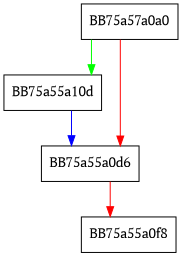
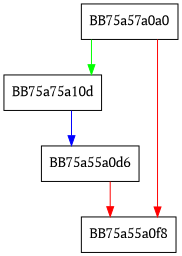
edge "BB75a57a0a0" -> "BB75a55a0d6": now "BB75a57a0a0" -> "BB75a55a0f8"
node "BB75a55a10d": label "BB75a55a10d" -> "BB75a75a10d"
